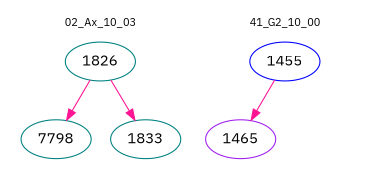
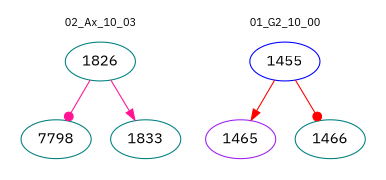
cluster "41_G2_10_00": label "41_G2_10_00" -> "01_G2_10_00"
edge "1455" -> "1465": color deeppink -> red
edge "1826" -> "7798": arrowhead normal -> dot
node "1466": added
